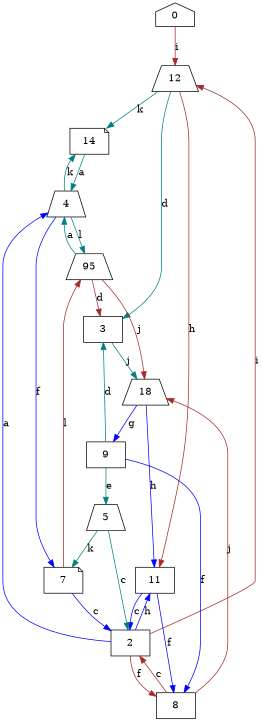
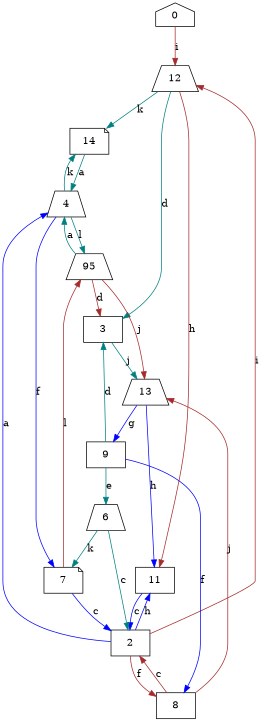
node "18": label "18" -> "13"
node "5": label "5" -> "6"
edge "11" -> "8": removed, label "f"
